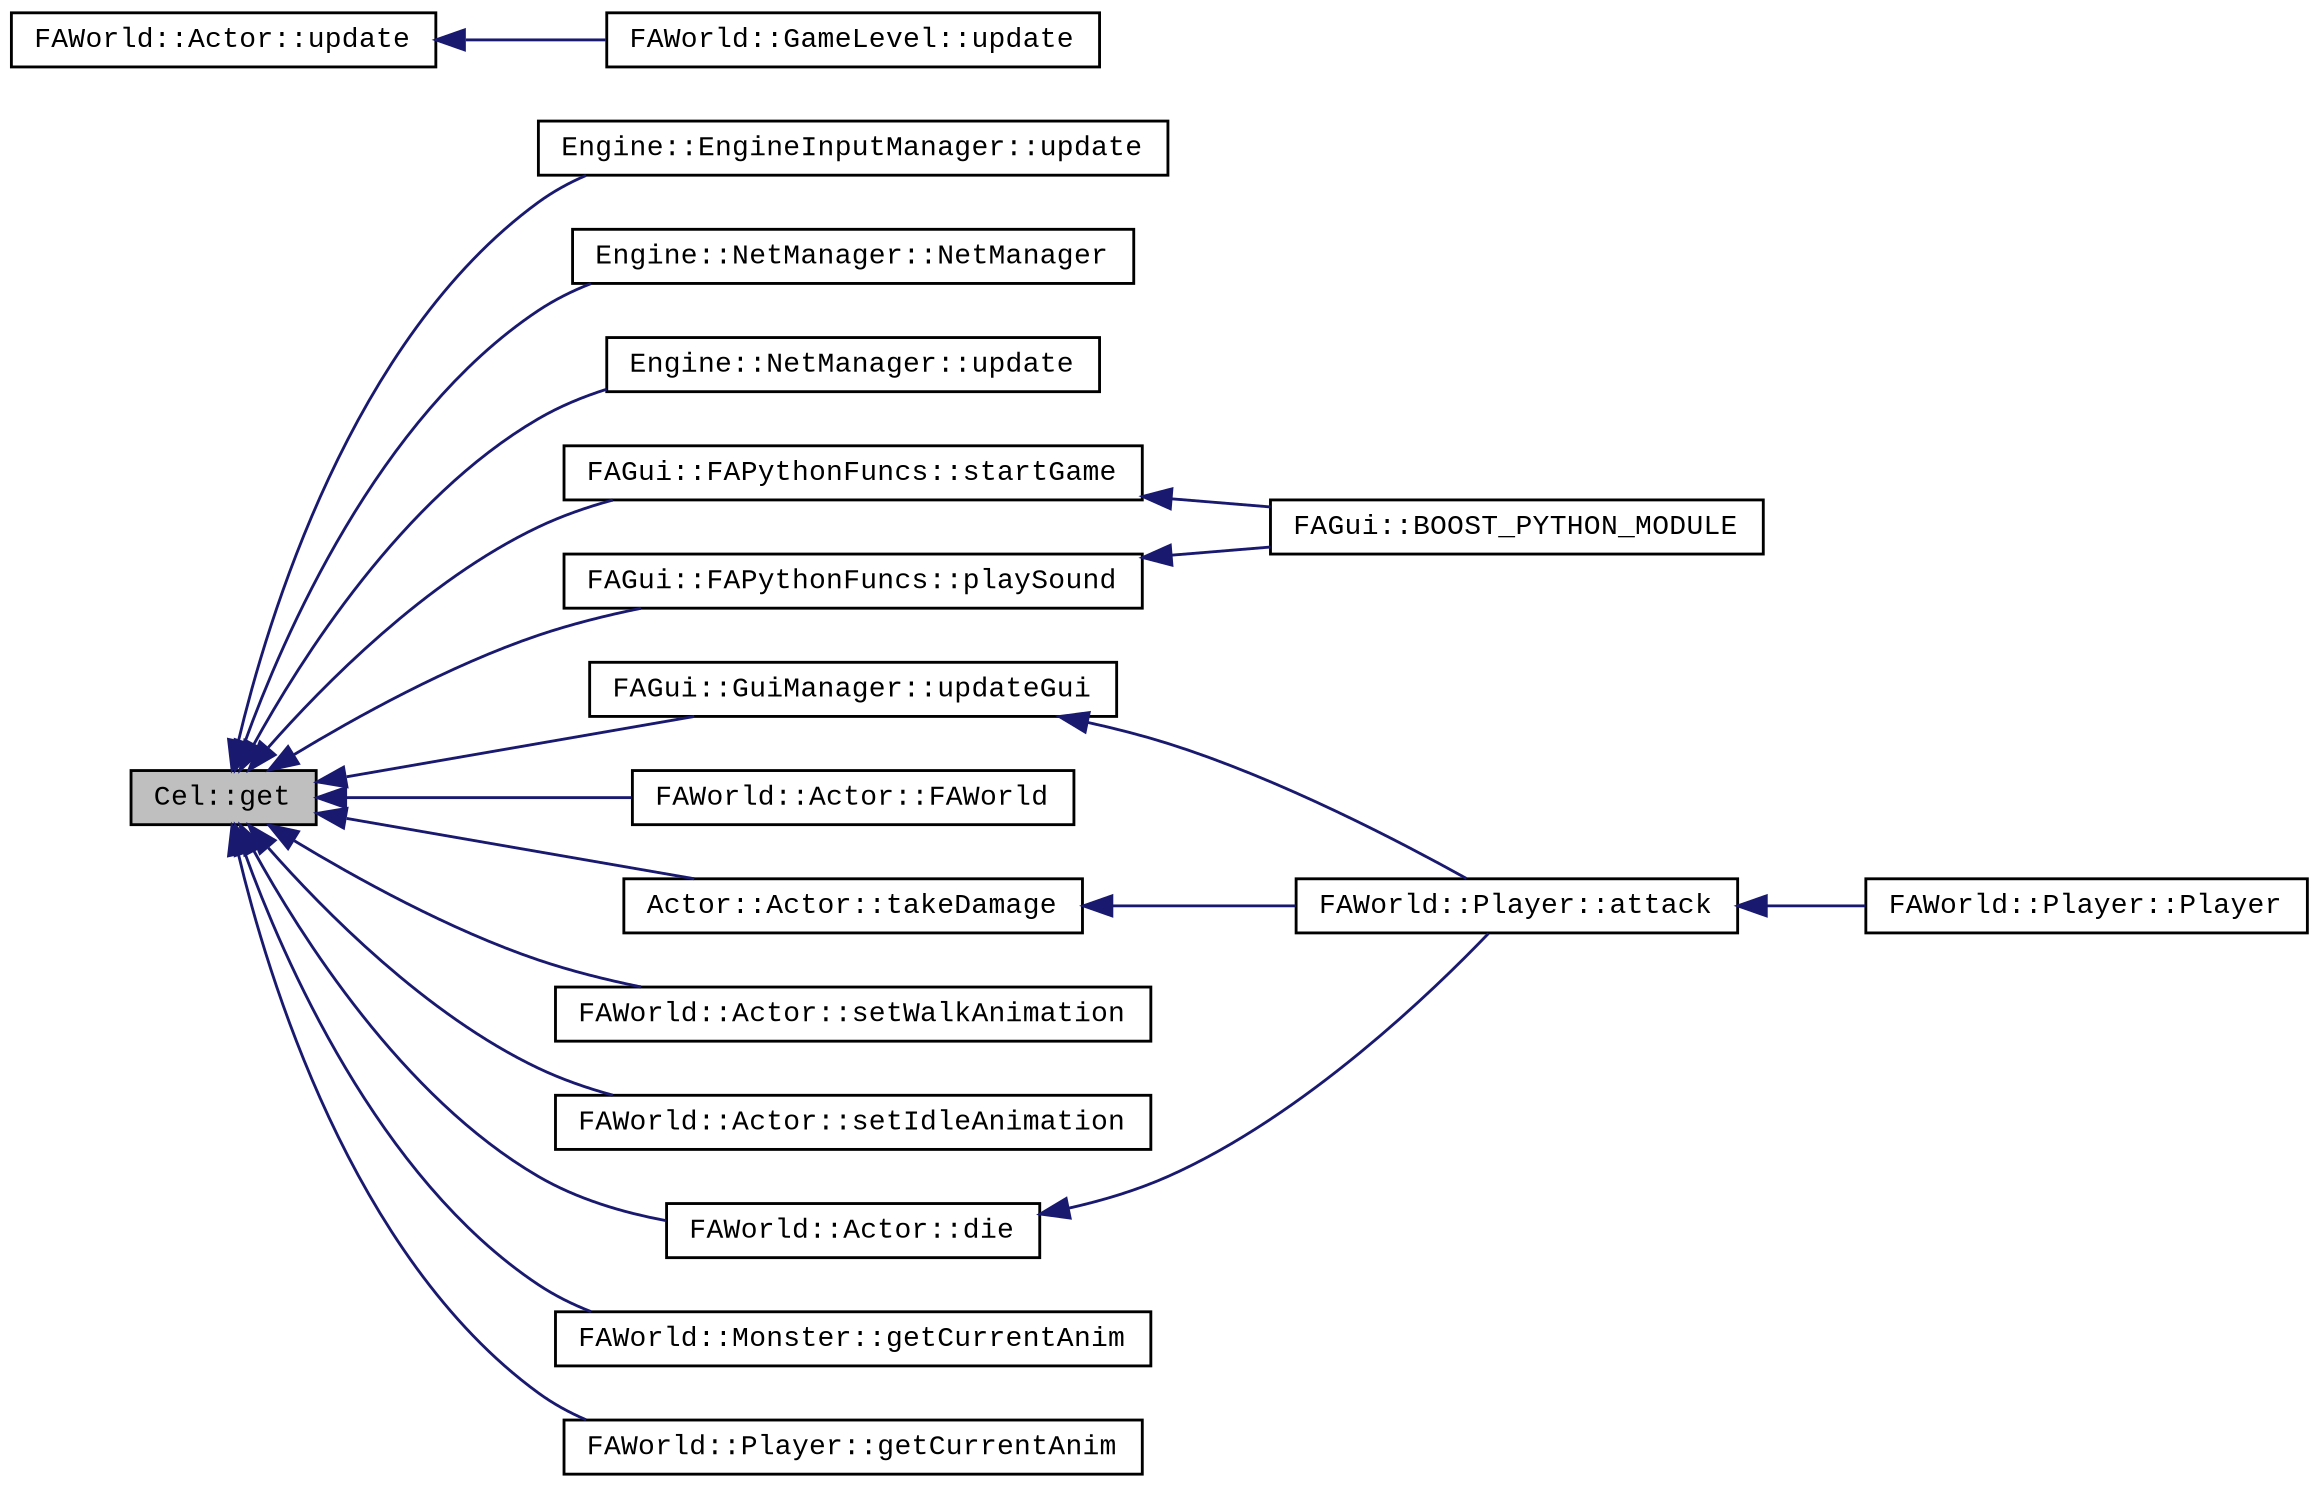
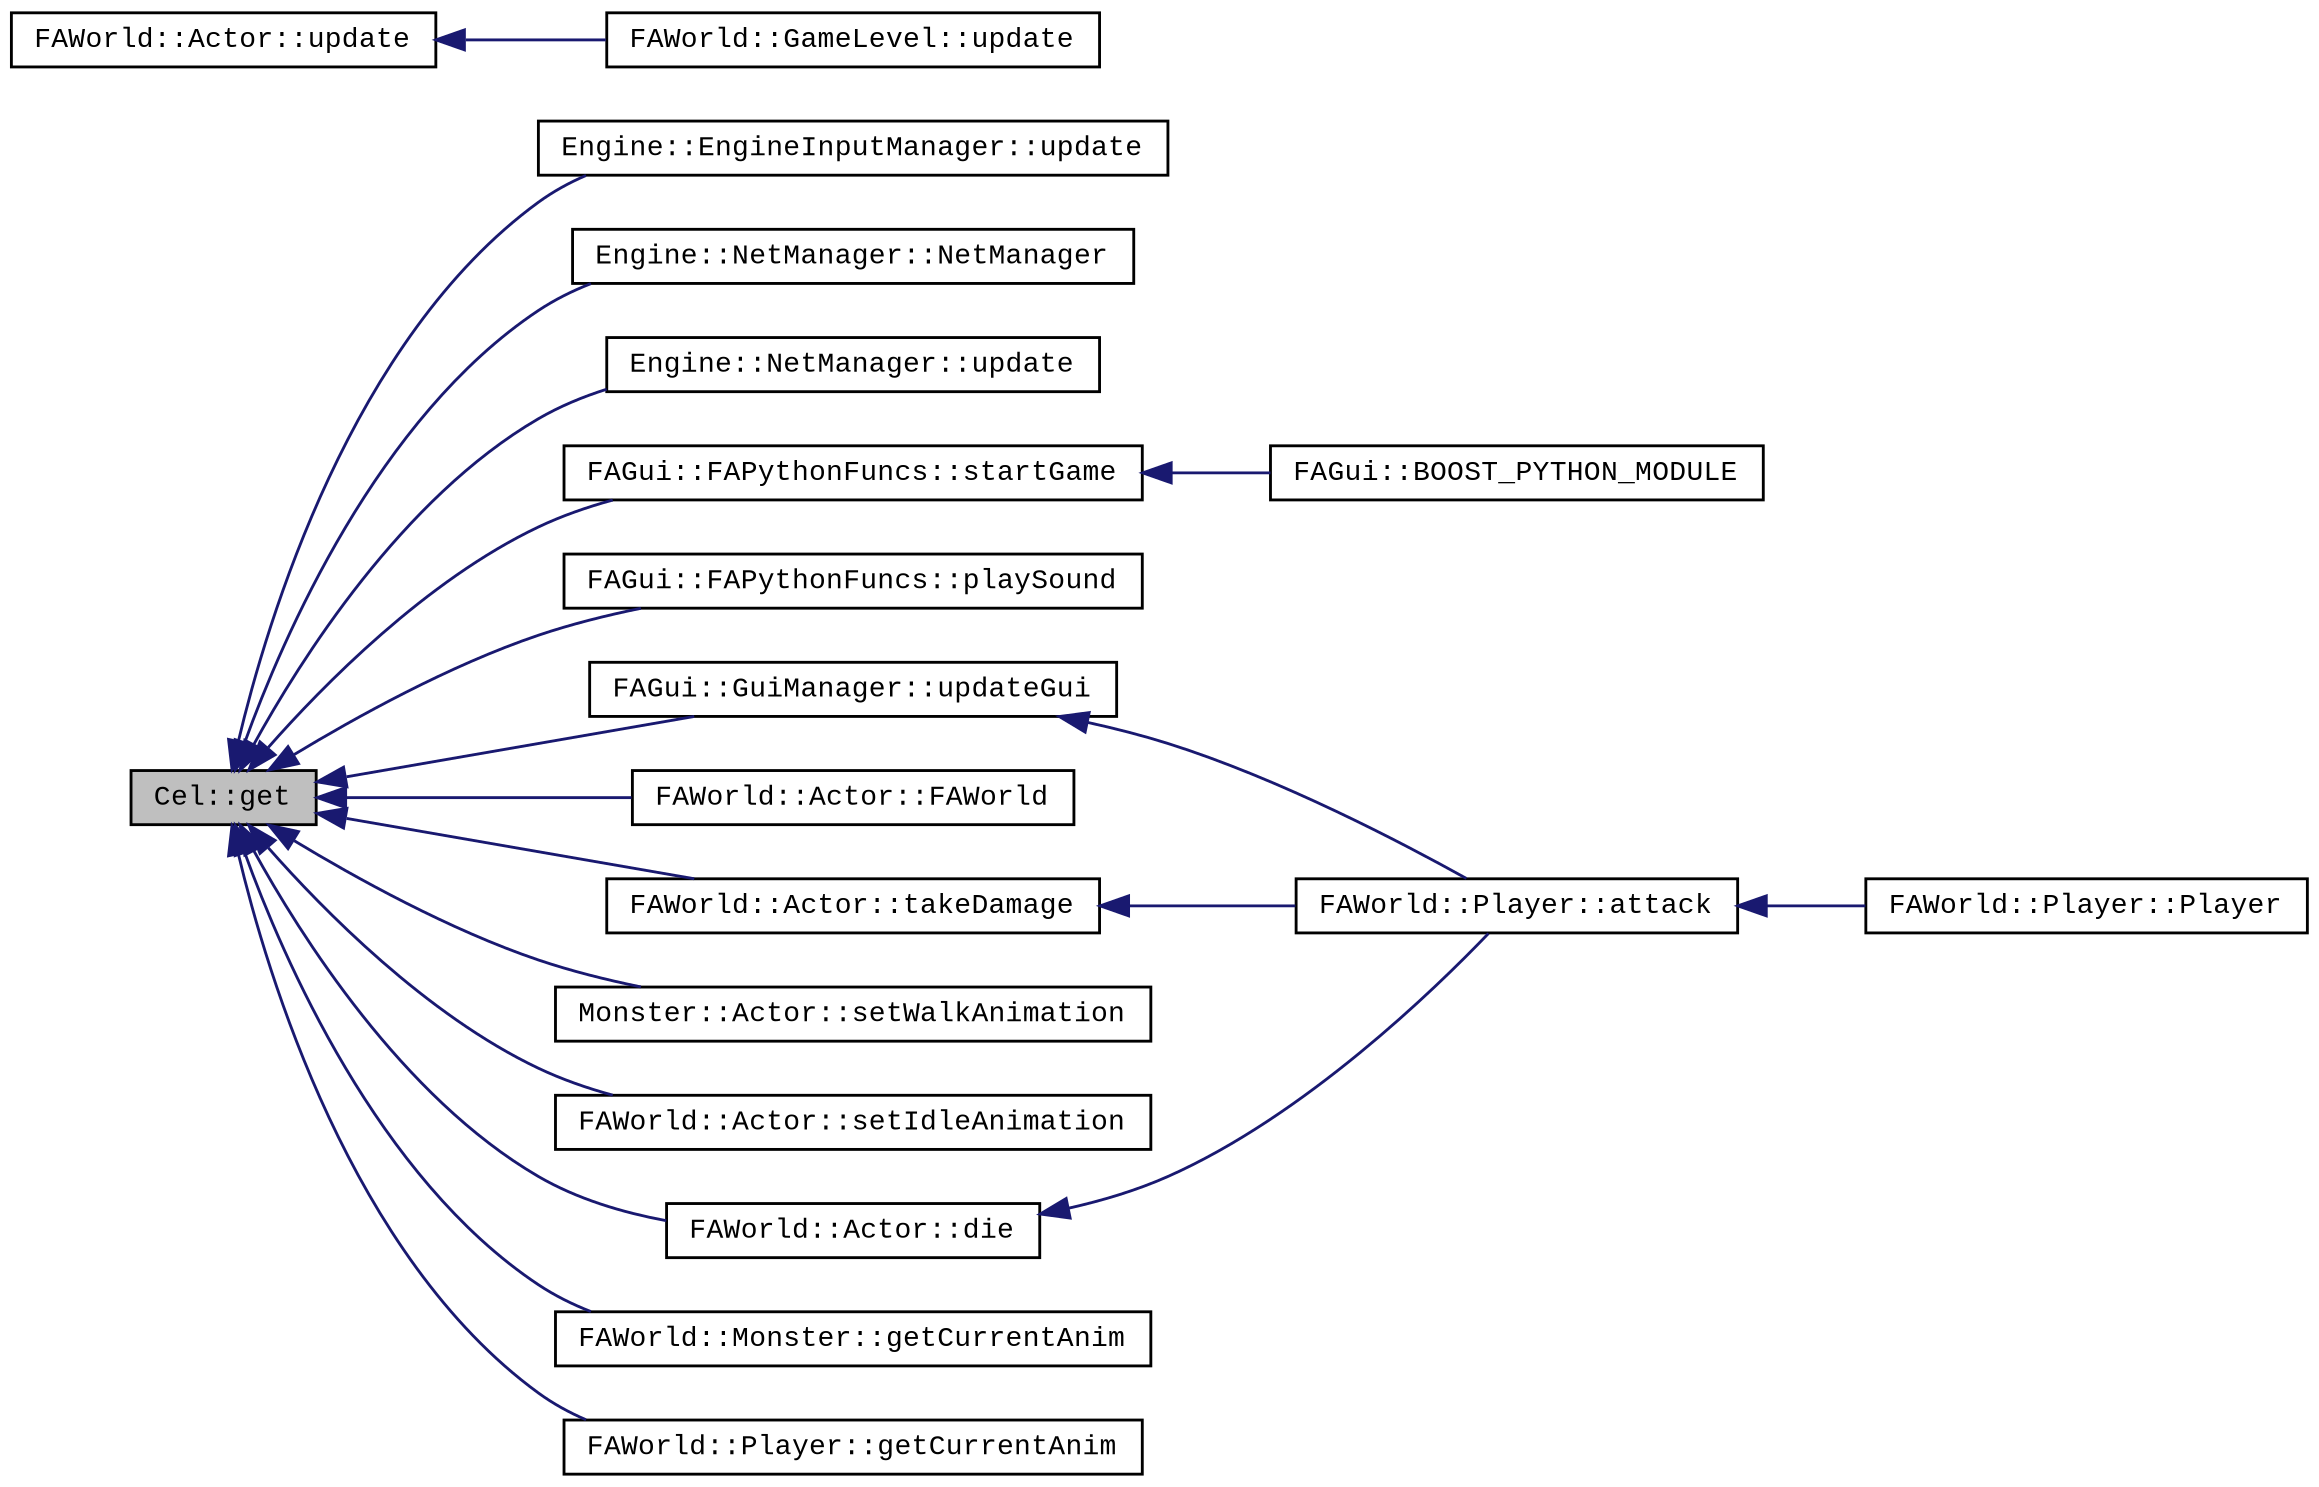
edge "FAGui::BOOST_PYTHON_MODULE" -> "FAGui::FAPythonFuncs::playSound": removed
node "Actor::Actor::takeDamage": label "Actor::Actor::takeDamage" -> "FAWorld::Actor::takeDamage"
node "FAWorld::Actor::setWalkAnimation": label "FAWorld::Actor::setWalkAnimation" -> "Monster::Actor::setWalkAnimation"
